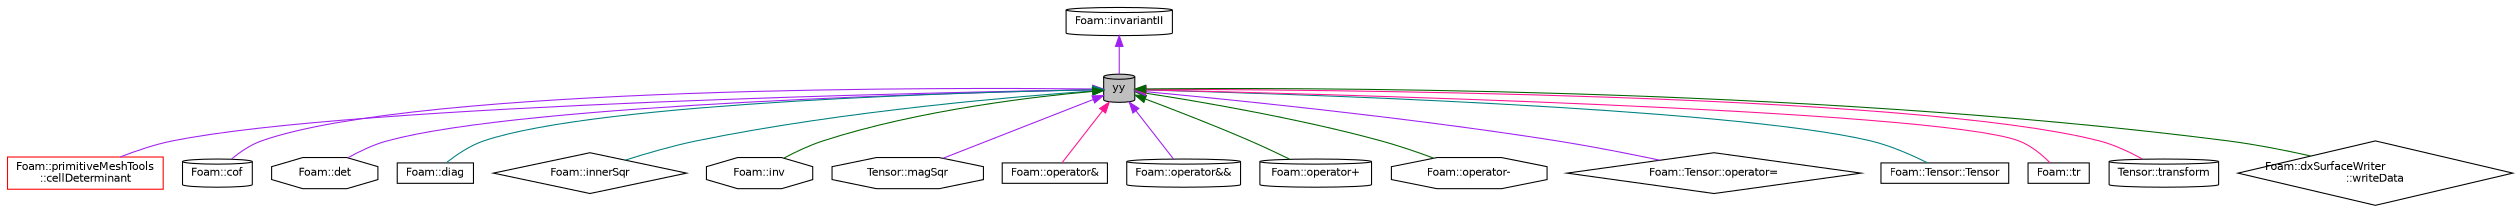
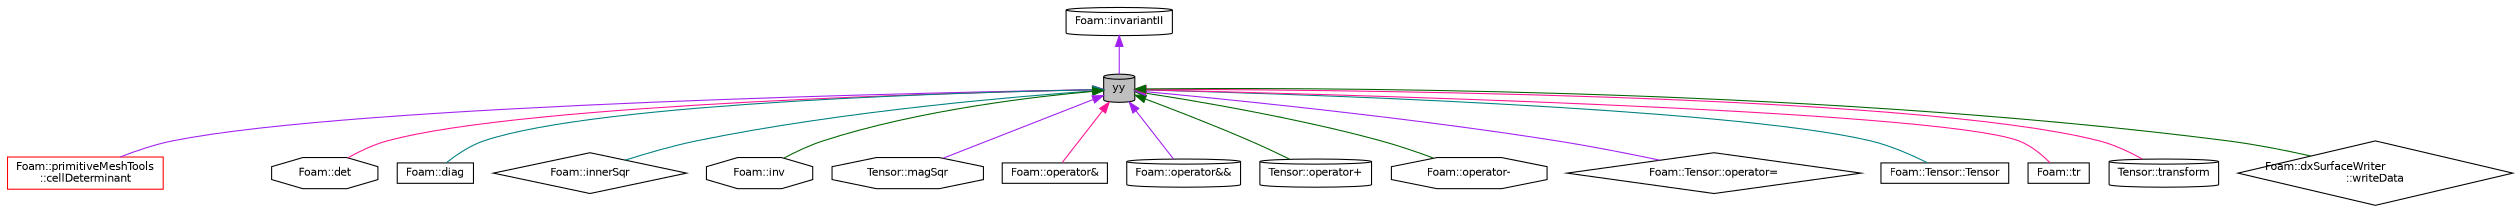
edge "Foam::det" -> "yy": color purple -> deeppink
node "Foam::cof": removed
node "Foam::operator+": label "Foam::operator+" -> "Tensor::operator+"
